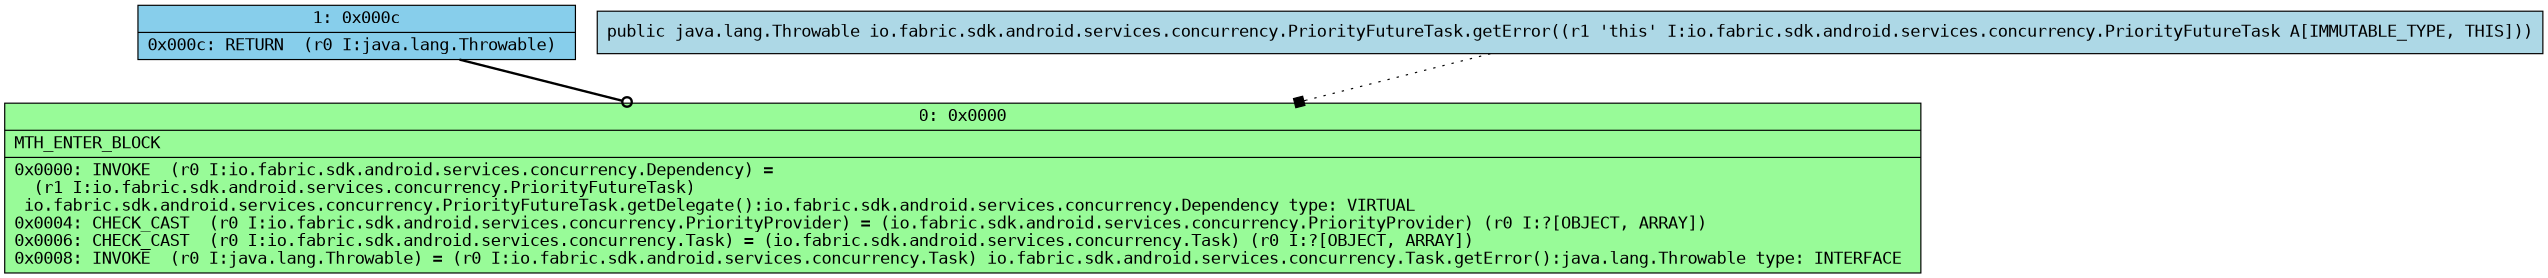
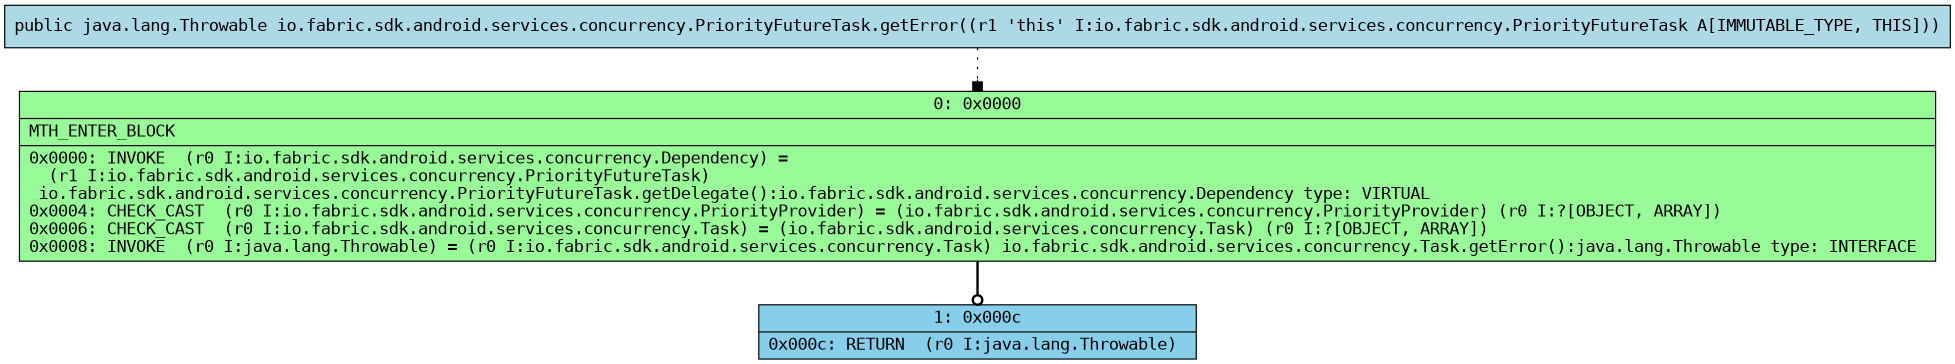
edge "1: 0x000c" -> "0: 0x0000": reversed
